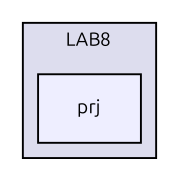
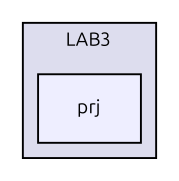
cluster "LAB8": label "LAB8" -> "LAB3"
